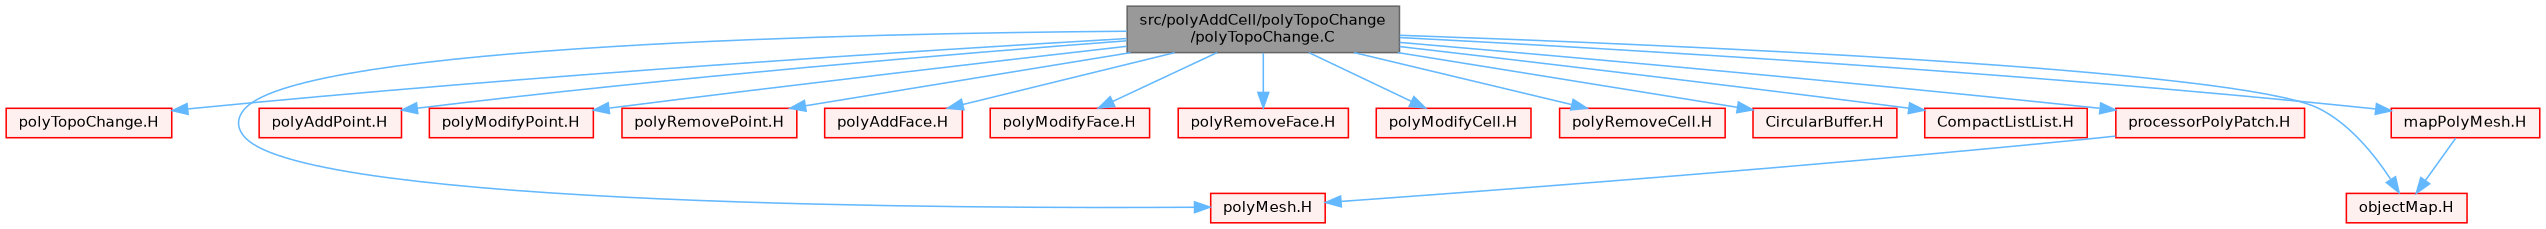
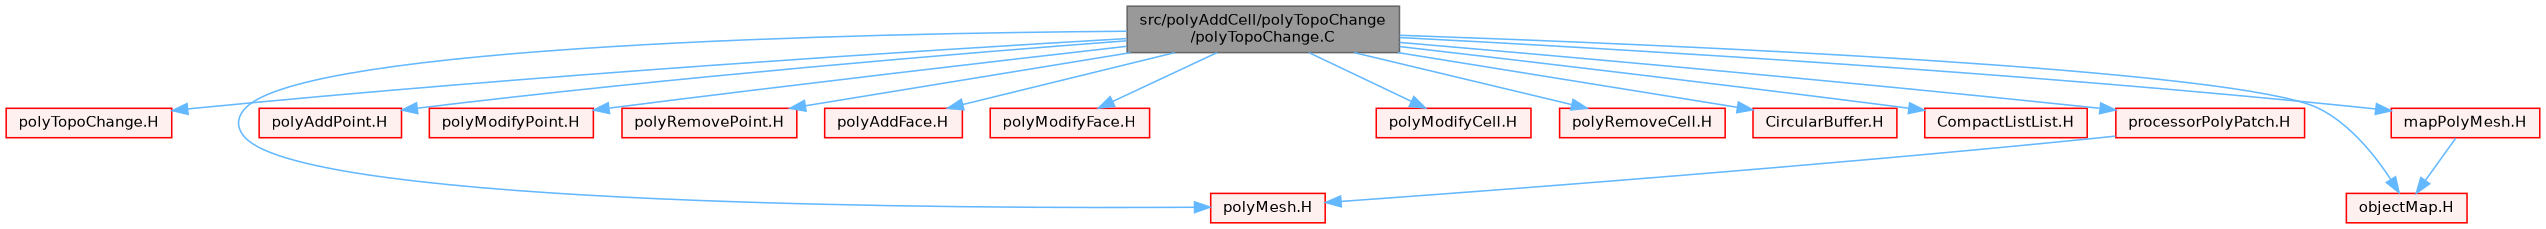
node "polyRemoveFace.H": removed
